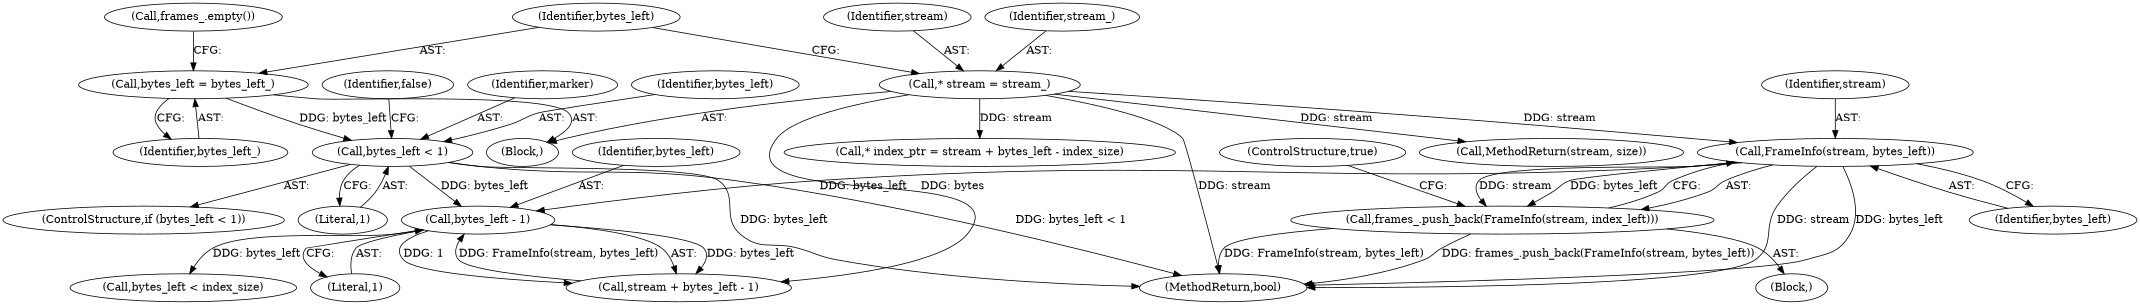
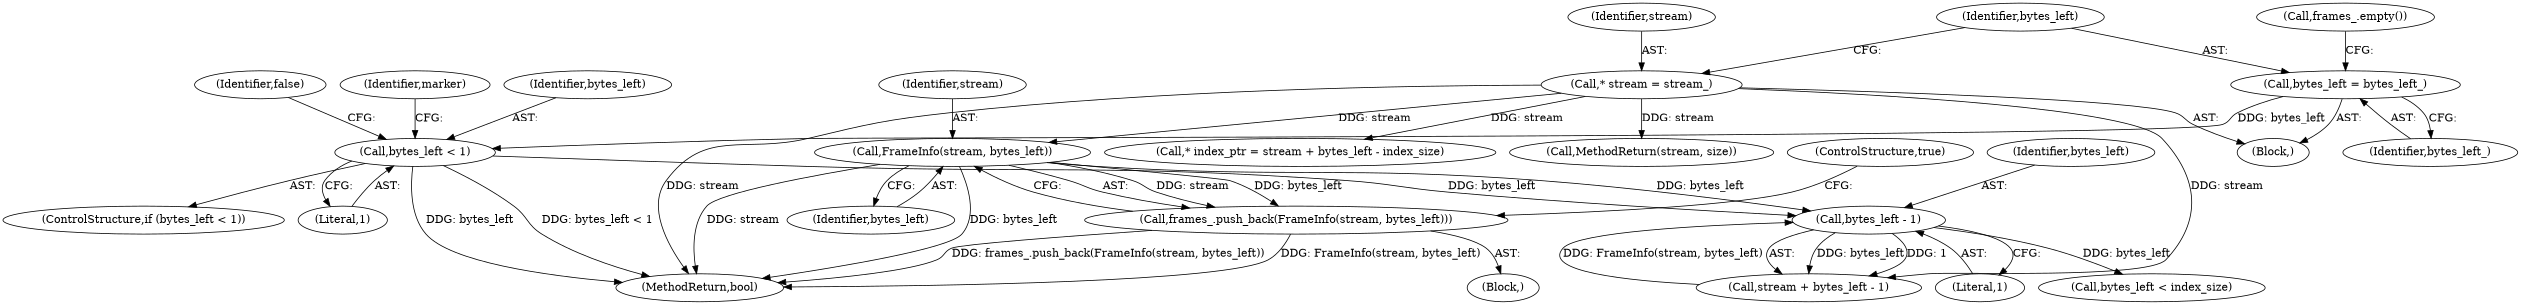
node "(Identifier,stream_)": removed
edge "(Identifier,marker)" -> "(Call,bytes_left < 1)": label "AST: " -> "CFG: "
edge "(Call,* stream = stream_)" -> "(Call,stream + bytes_left - 1)": label "DDG: bytes" -> "DDG: stream"
node "(Call,frames_.push_back(FrameInfo(stream, index_left)))": label "(Call,frames_.push_back(FrameInfo(stream, index_left)))" -> "(Call,frames_.push_back(FrameInfo(stream, bytes_left)))"
